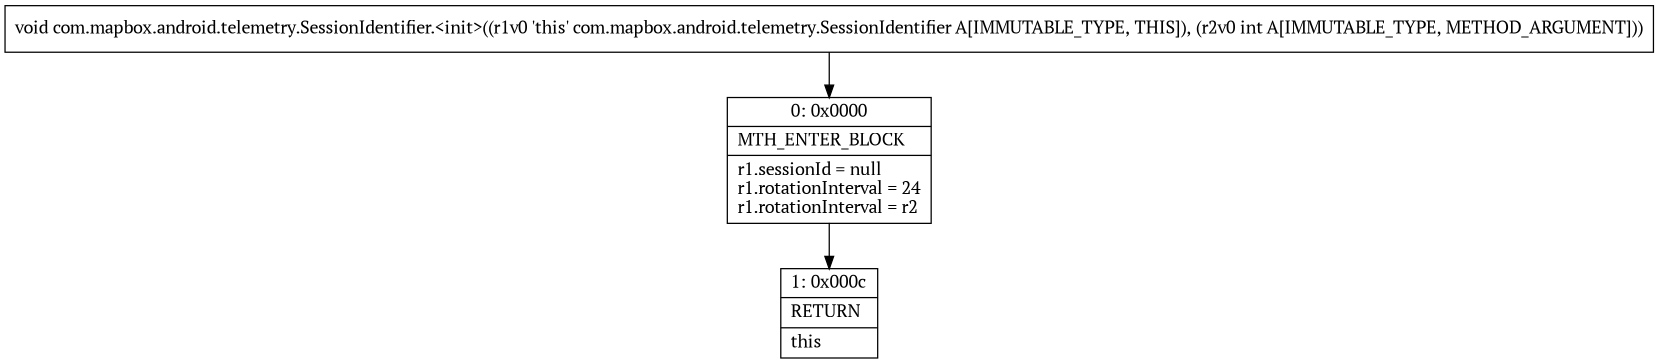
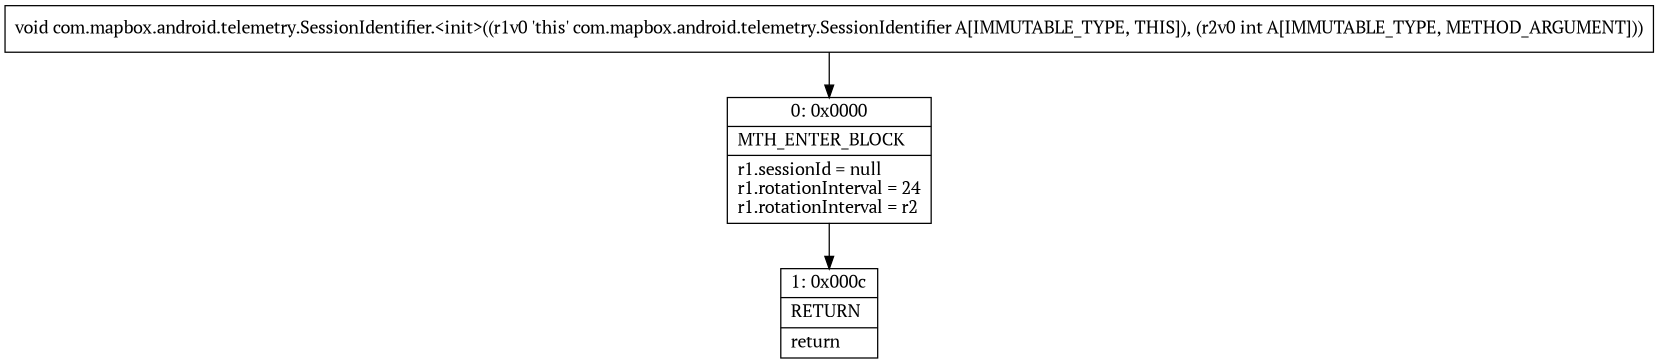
node "1: 0x000c": text "this" -> "return"
